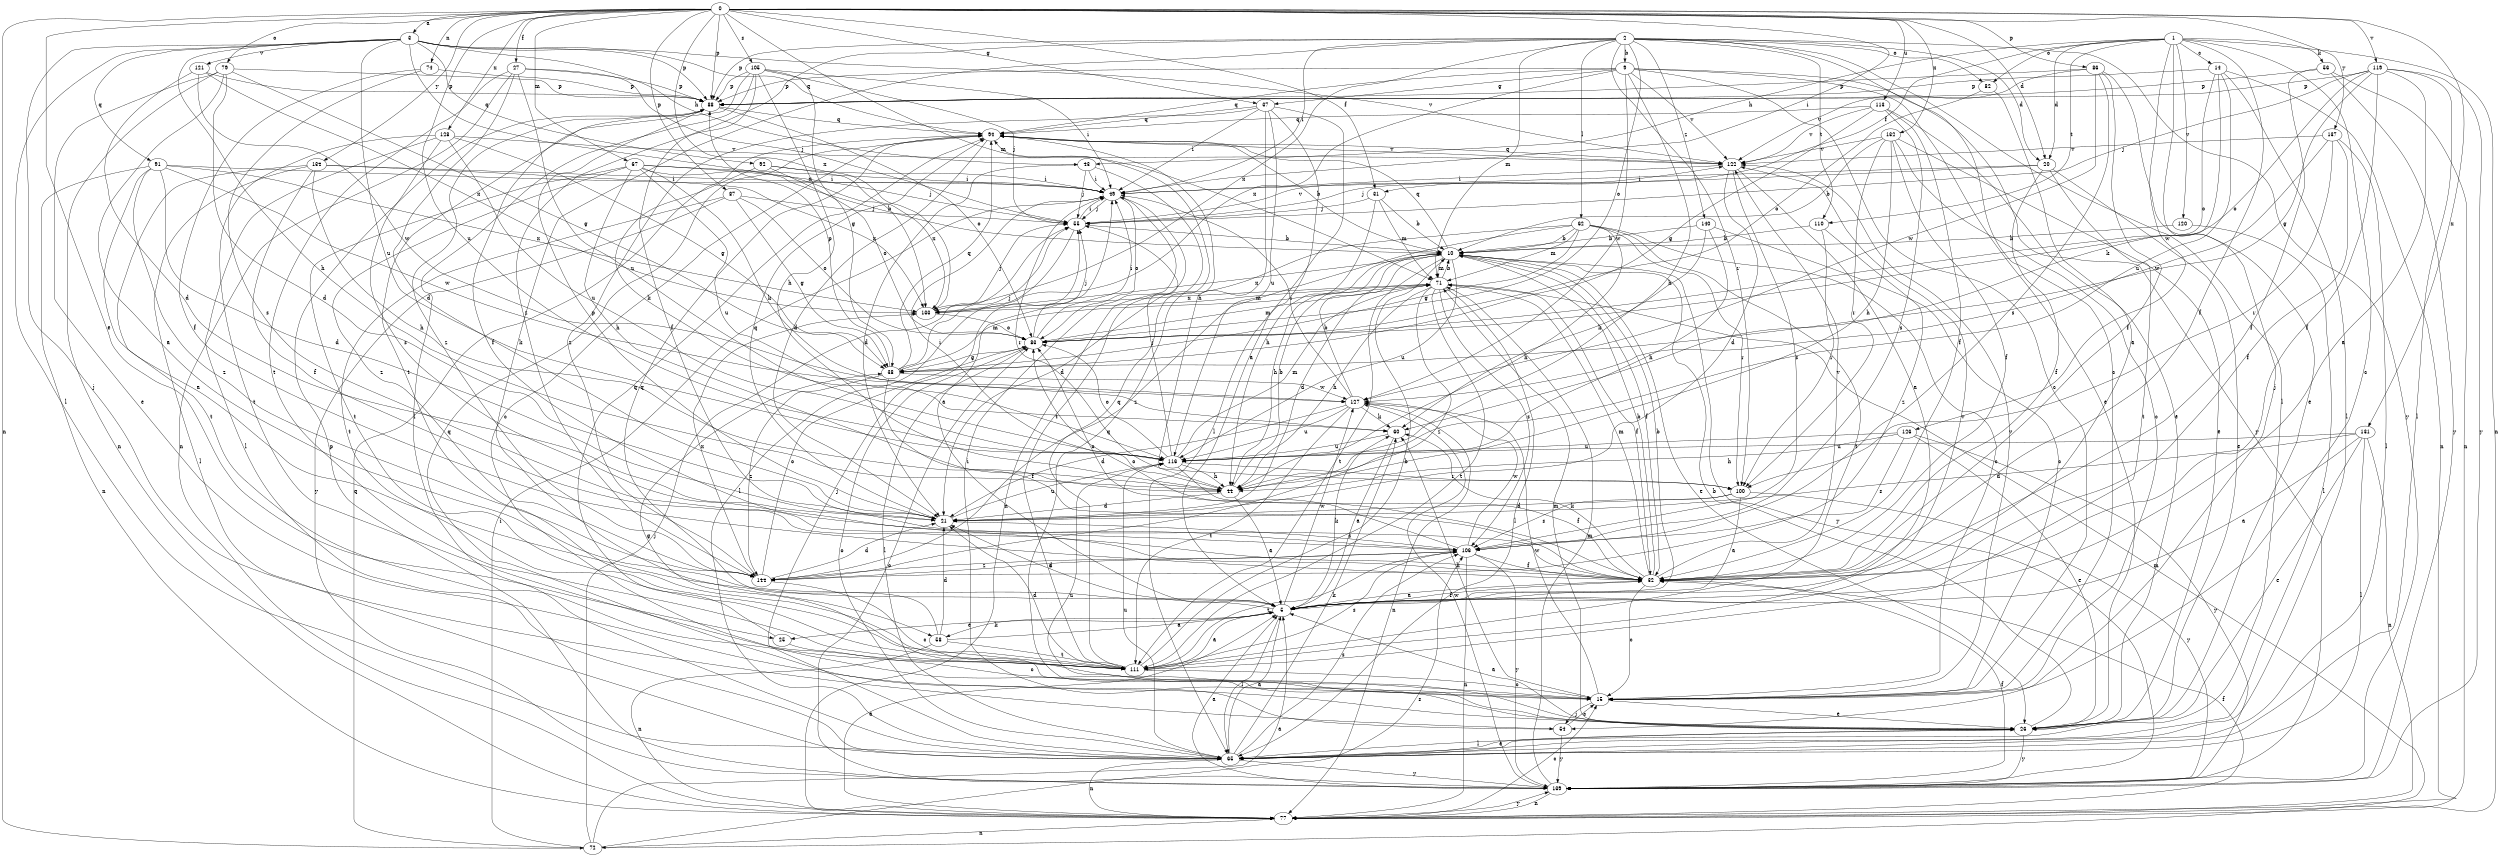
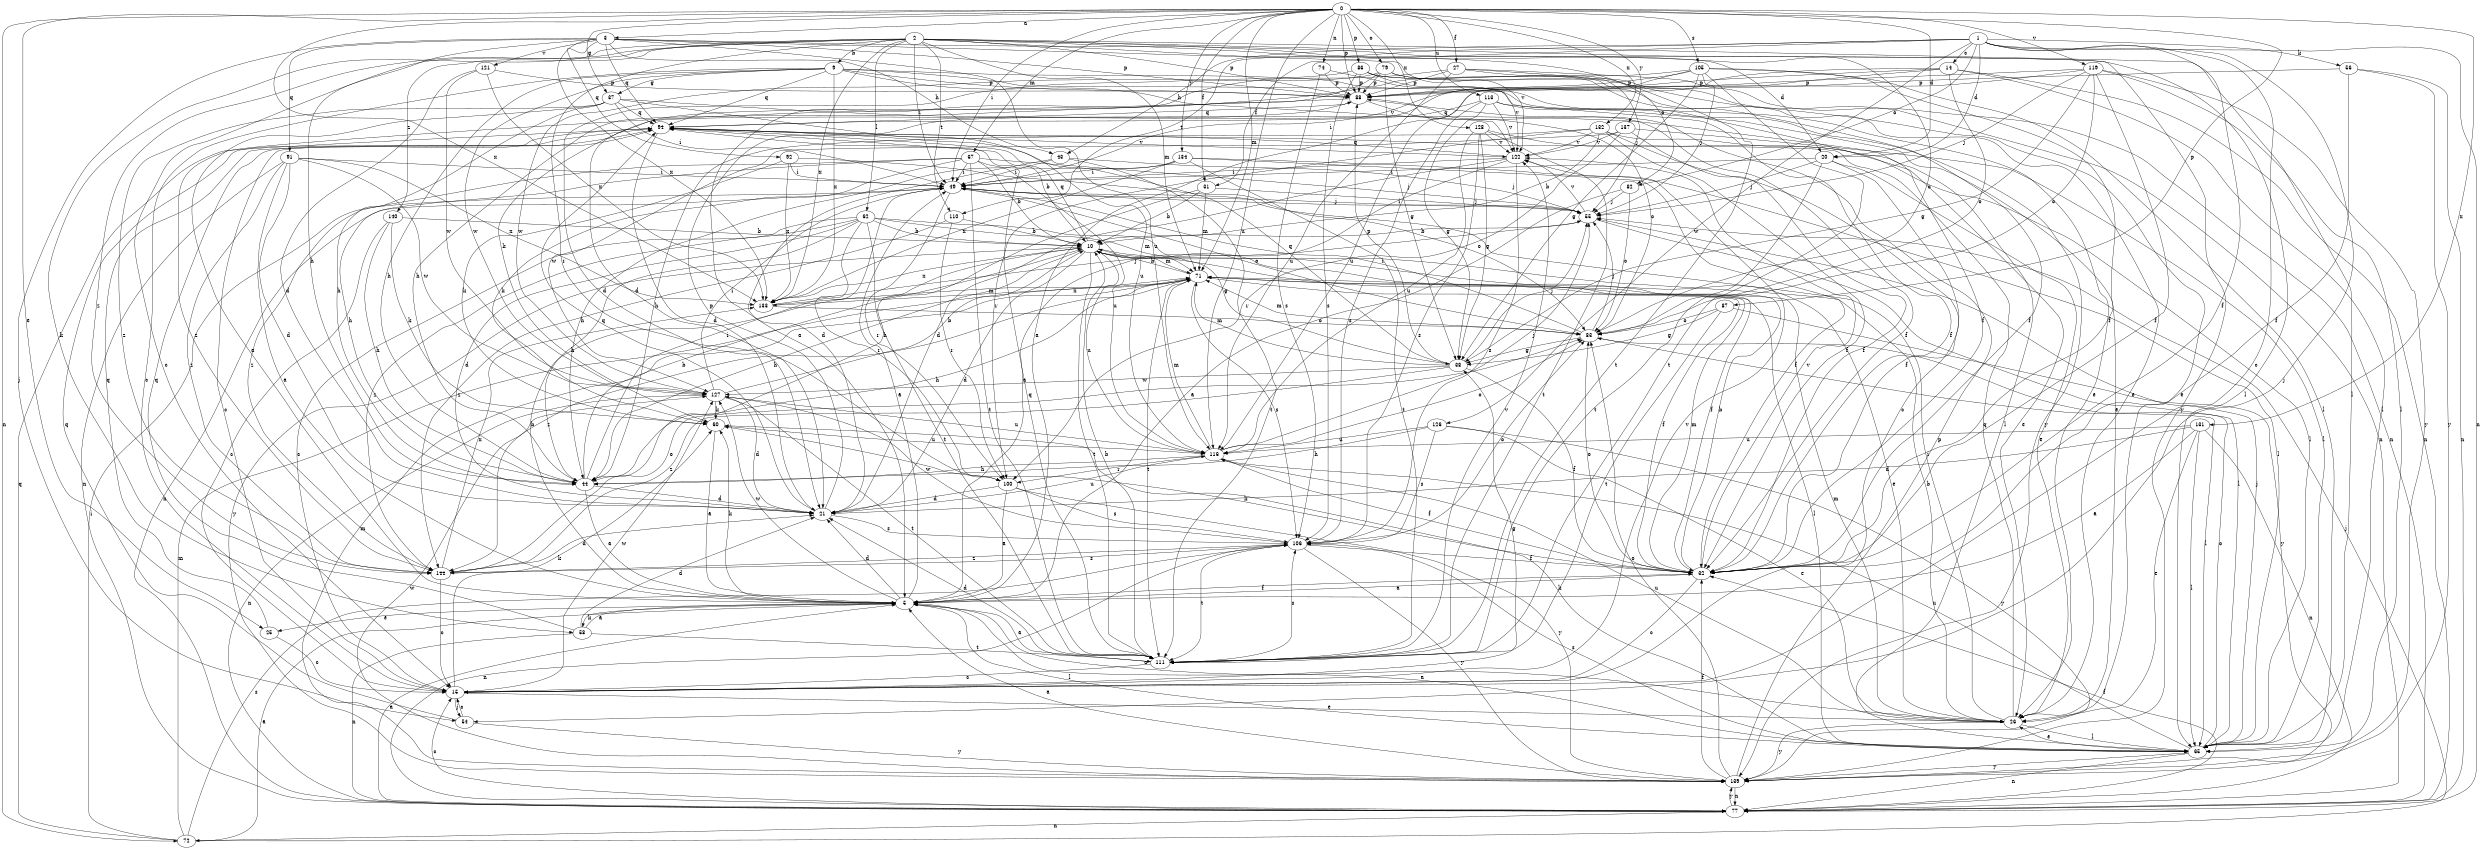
edge "87" -> "55": now "82" -> "55"
node "120": removed
